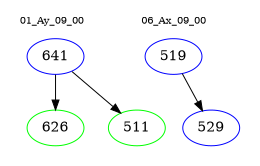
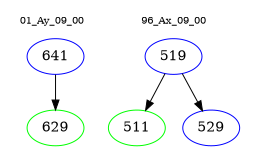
cluster "06_Ax_09_00": label "06_Ax_09_00" -> "96_Ax_09_00"
edge "641" -> "511": now "519" -> "511"
node "626": label "626" -> "629"
